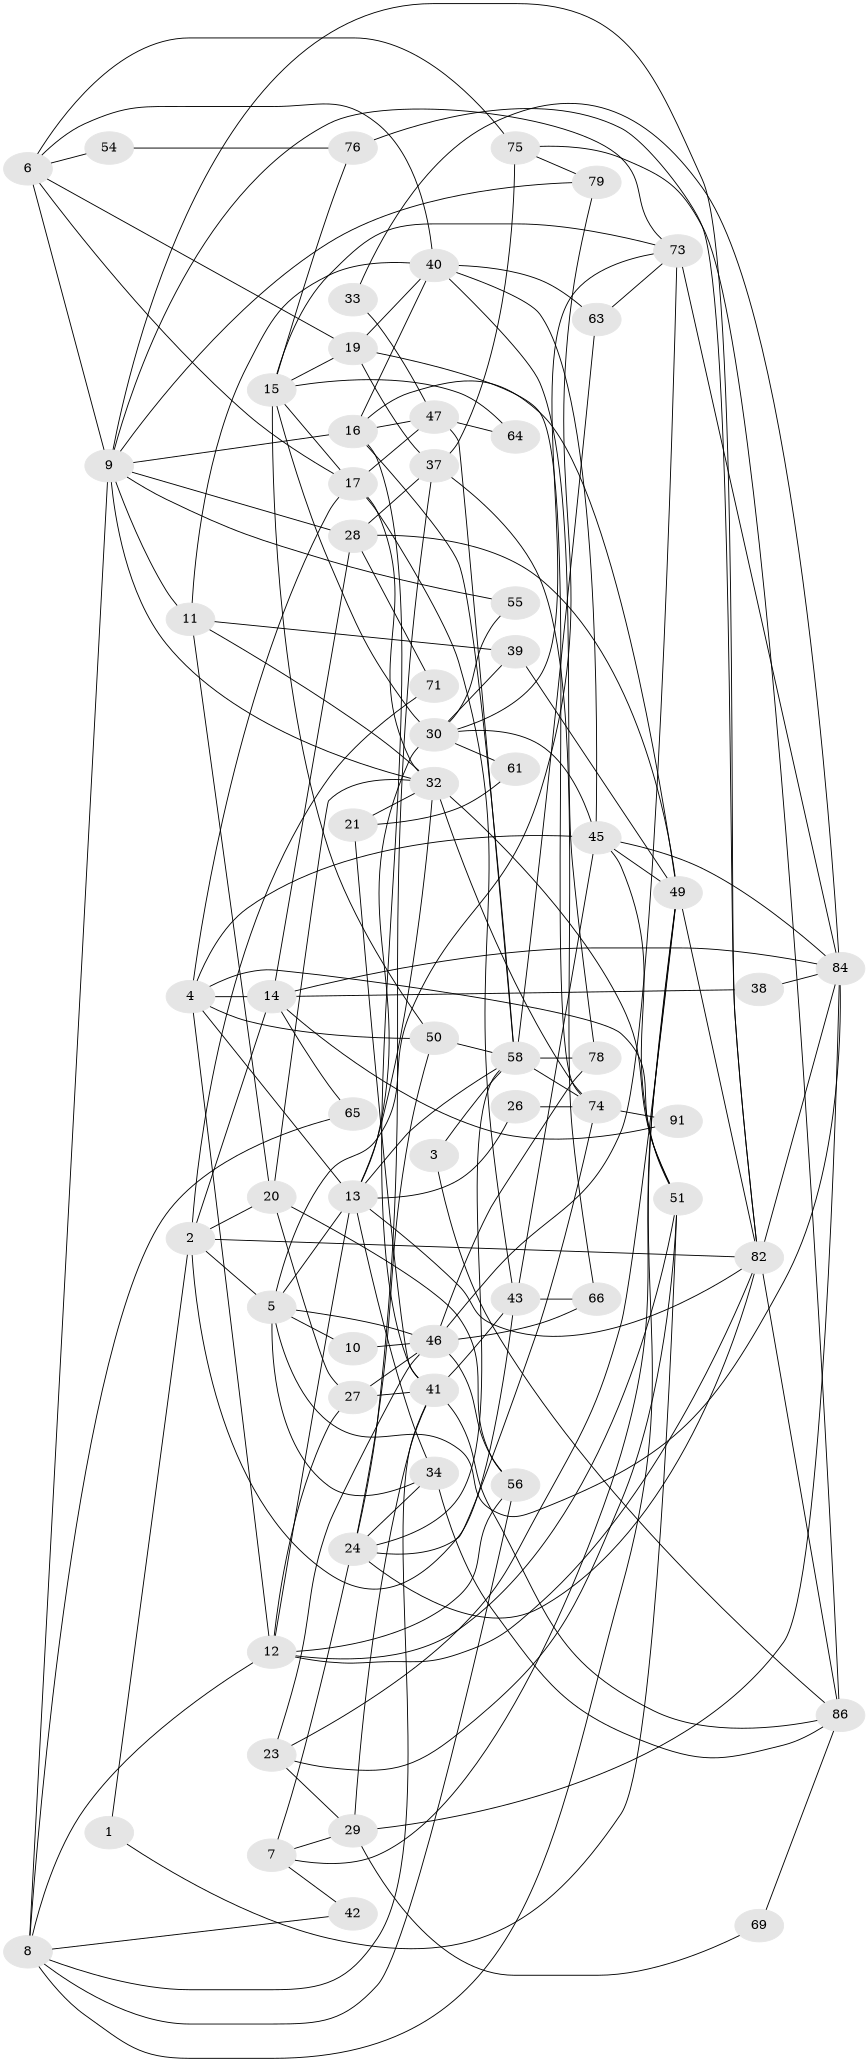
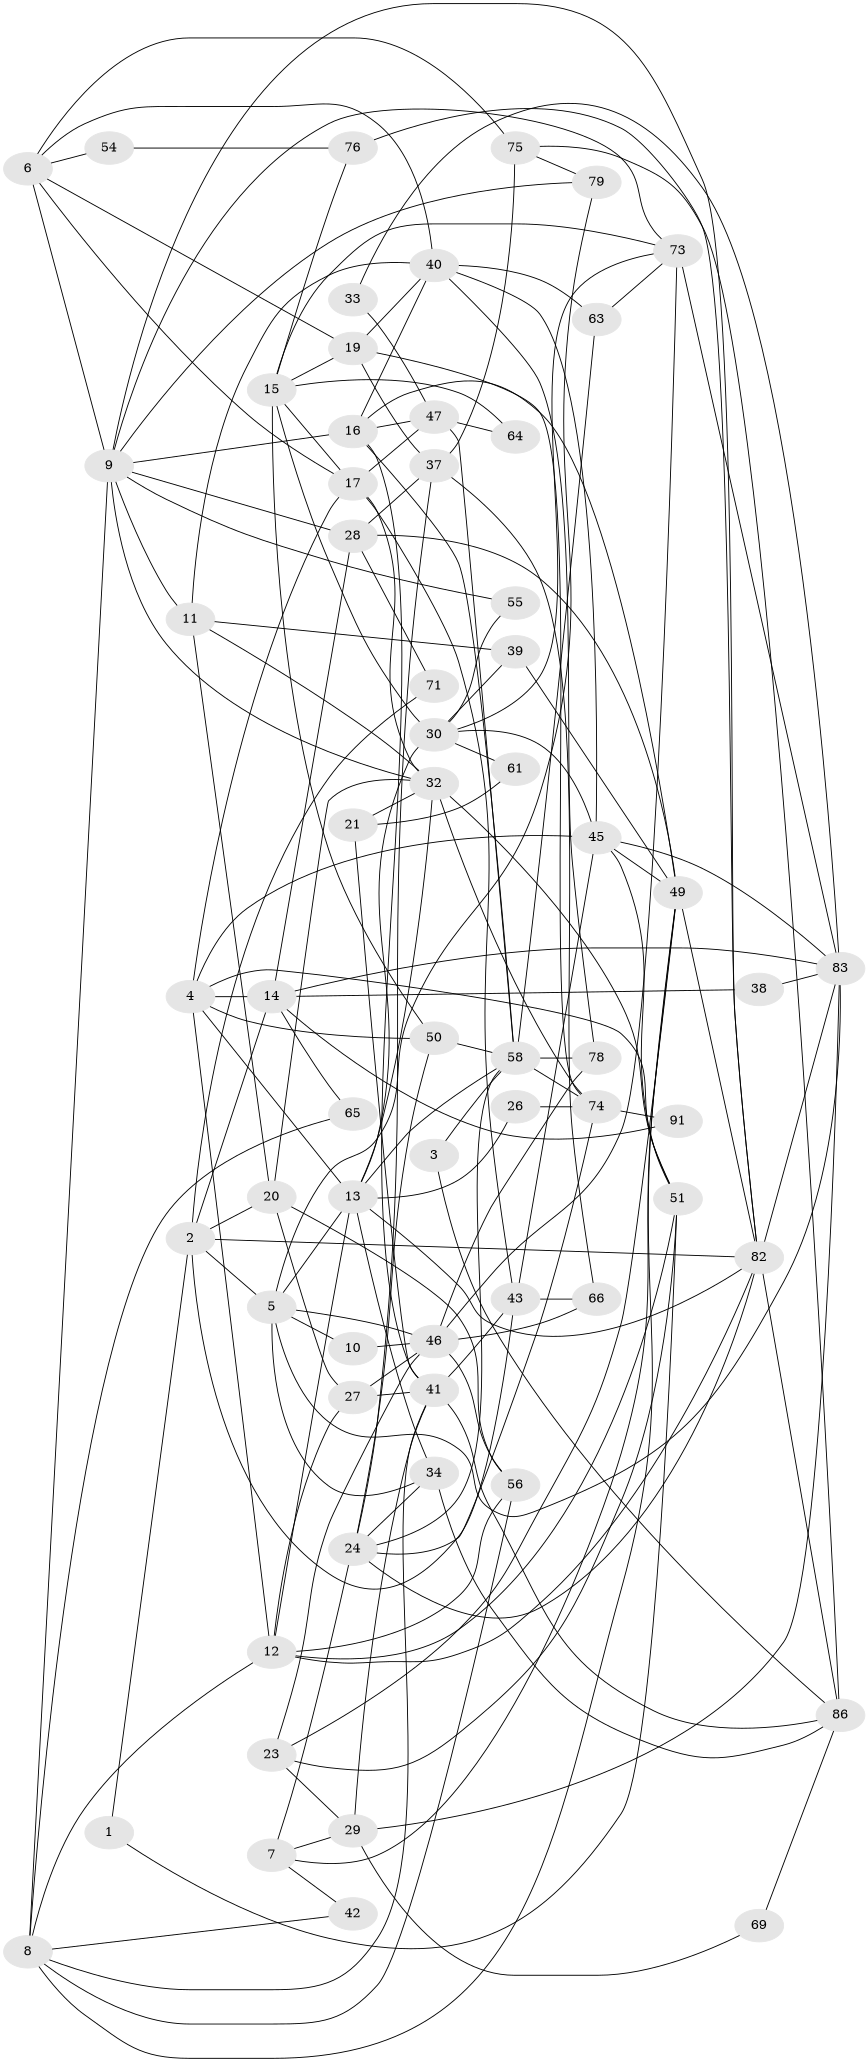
node "84": label "84" -> "83"
